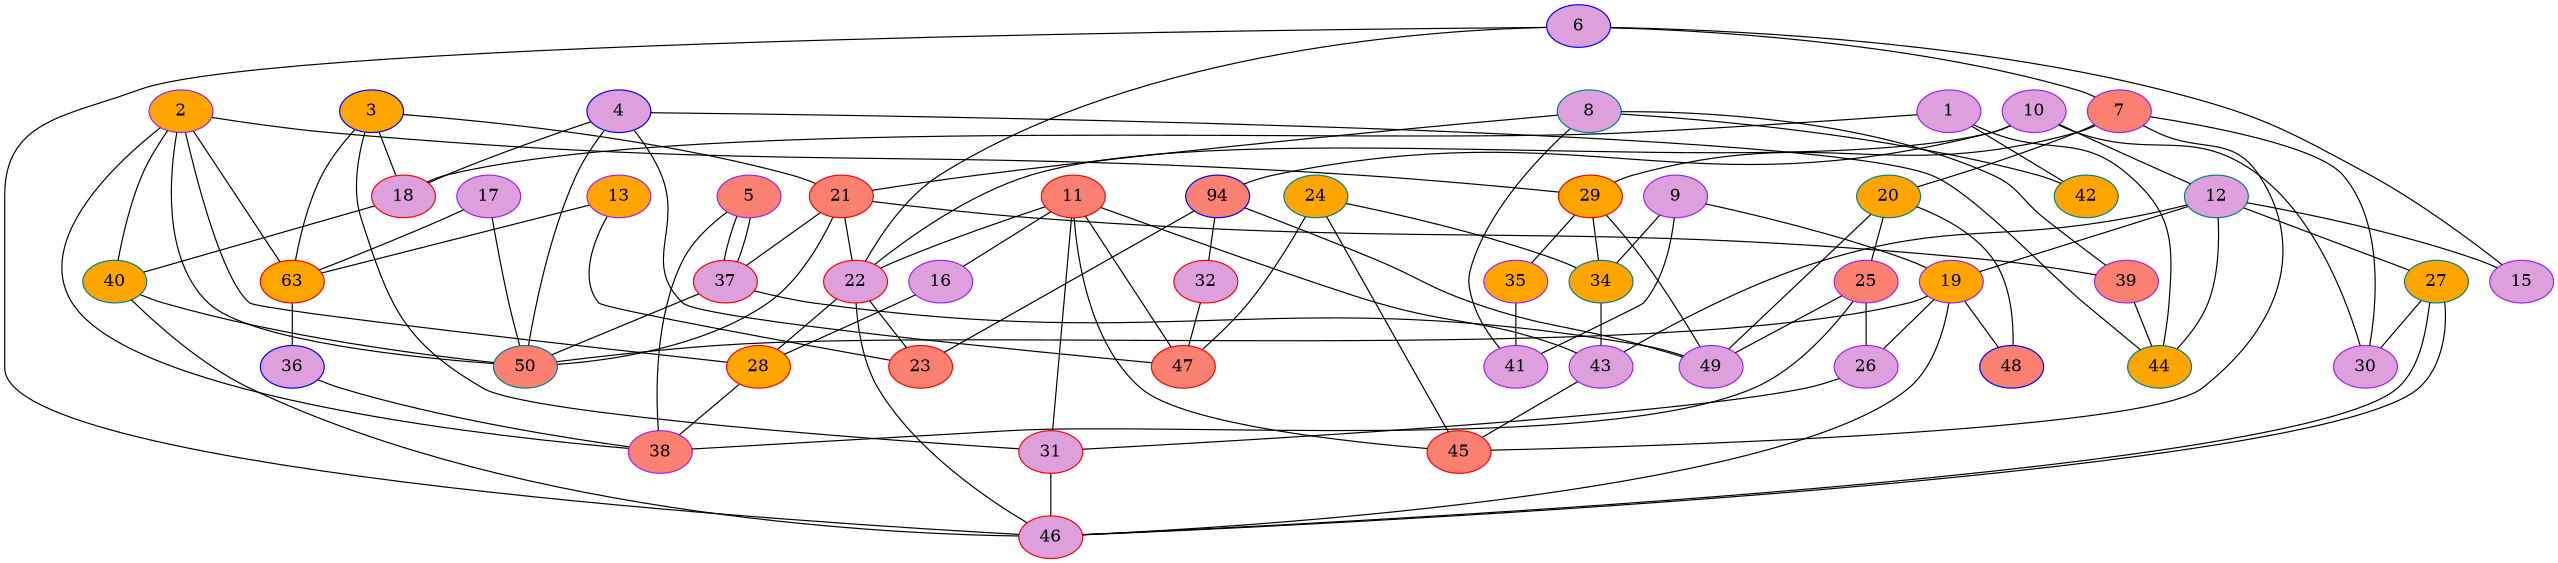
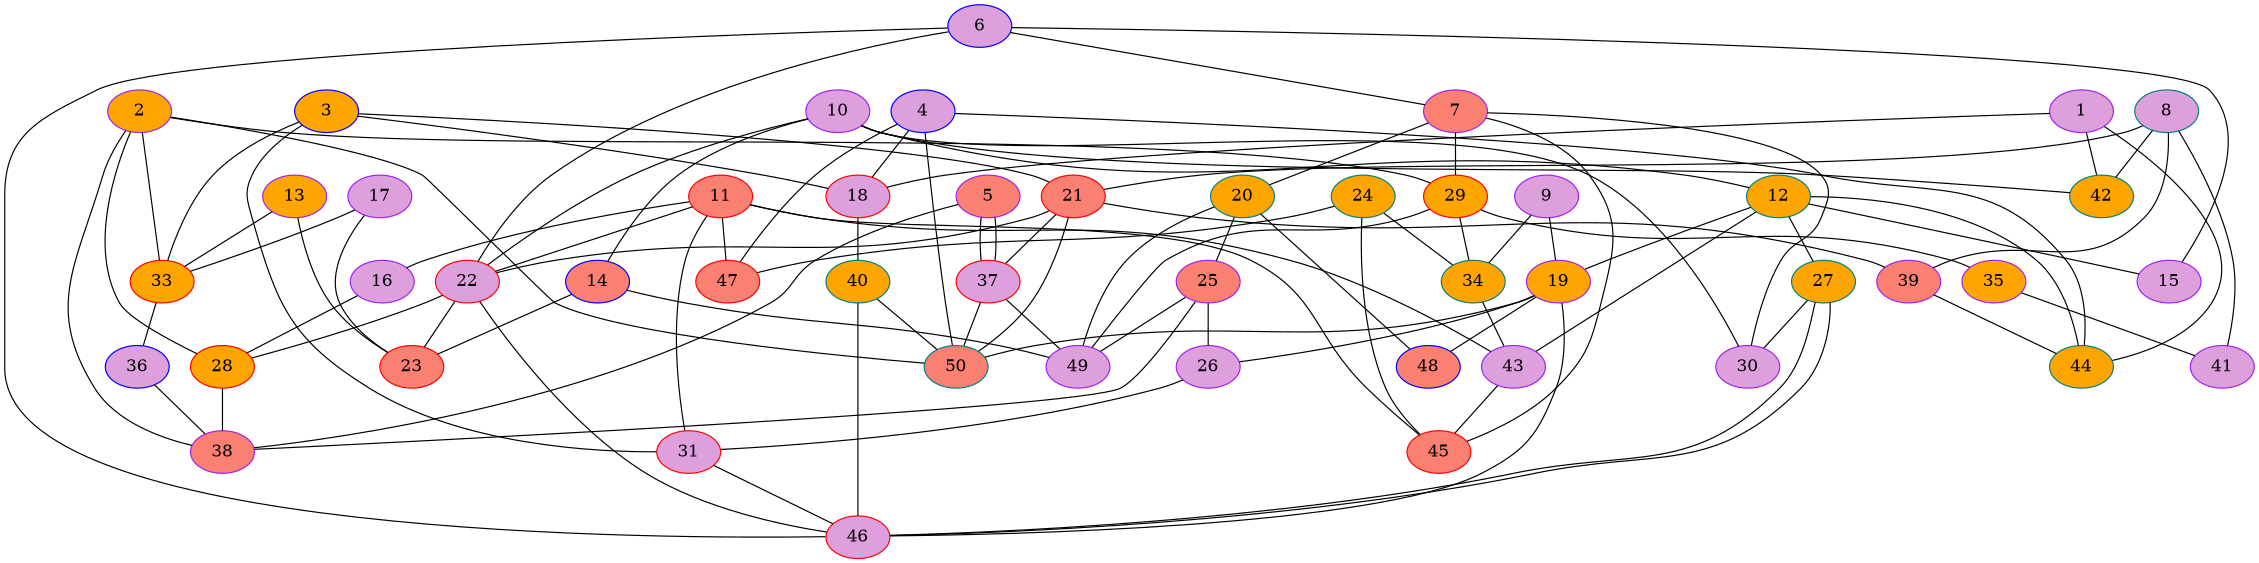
edge "10" -- "42": added
edge "2" -- "40": removed
node "94": label "94" -> "14"
node "12": fillcolor plum -> orange
node "63": label "63" -> "33"
edge "17" -- "50": now "17" -- "23"
node "32": removed
edge "9" -- "41": removed
